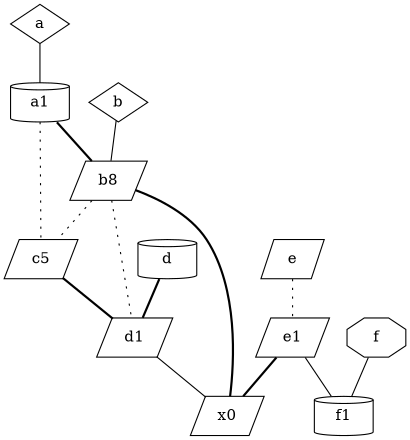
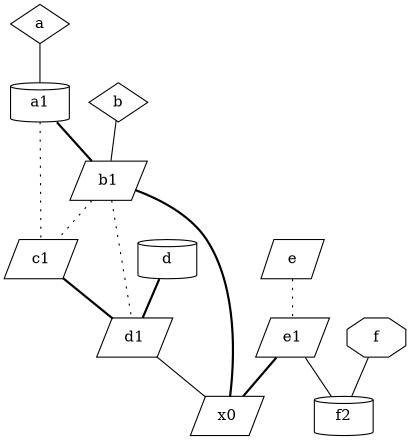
node "b8": label "b8" -> "b1"
node "c5": label "c5" -> "c1"
node "f1": label "f1" -> "f2"
